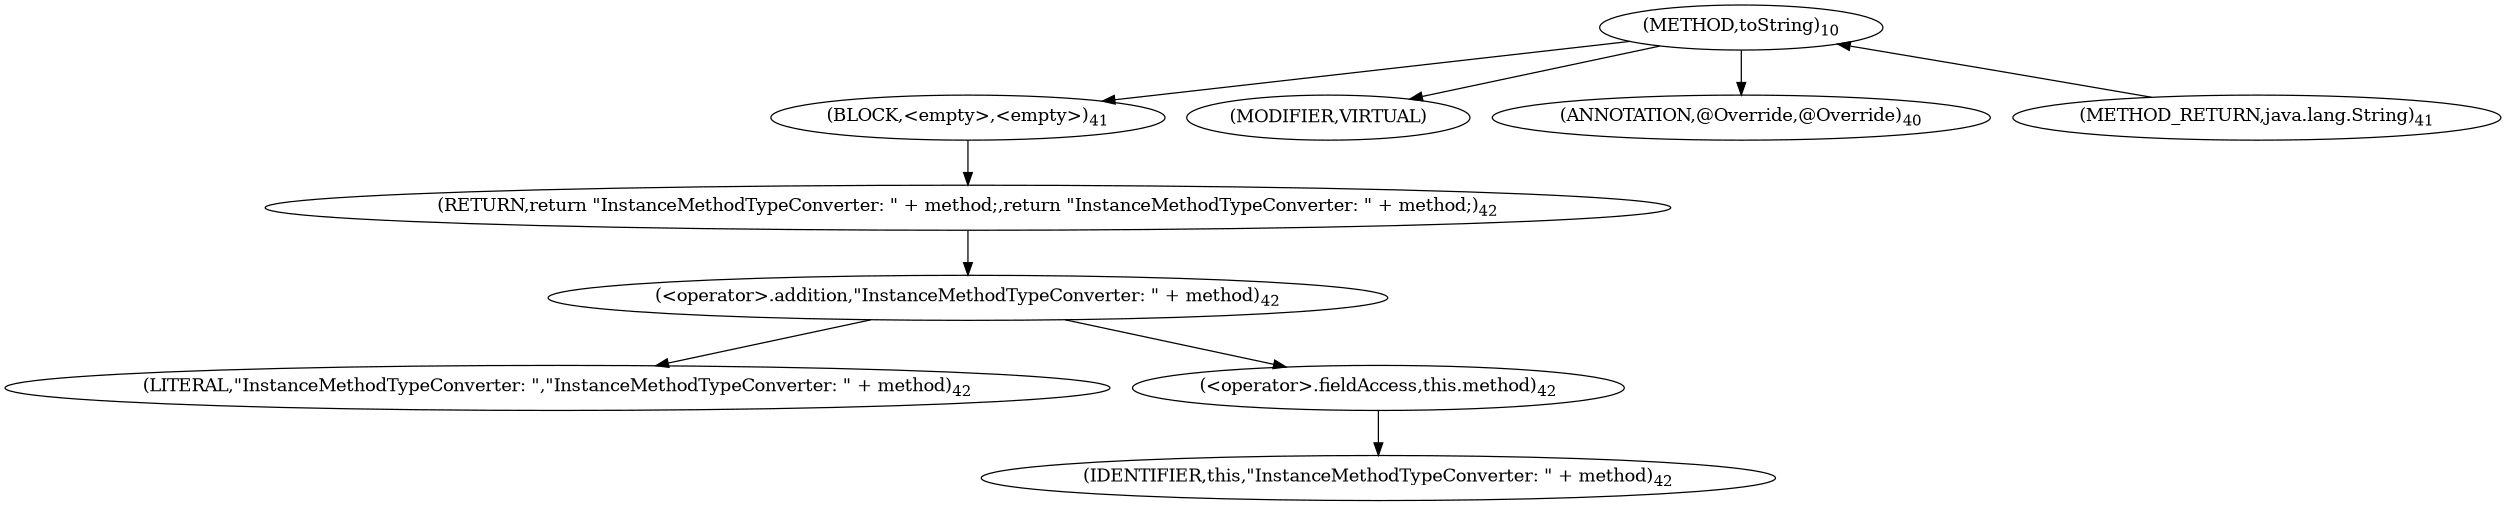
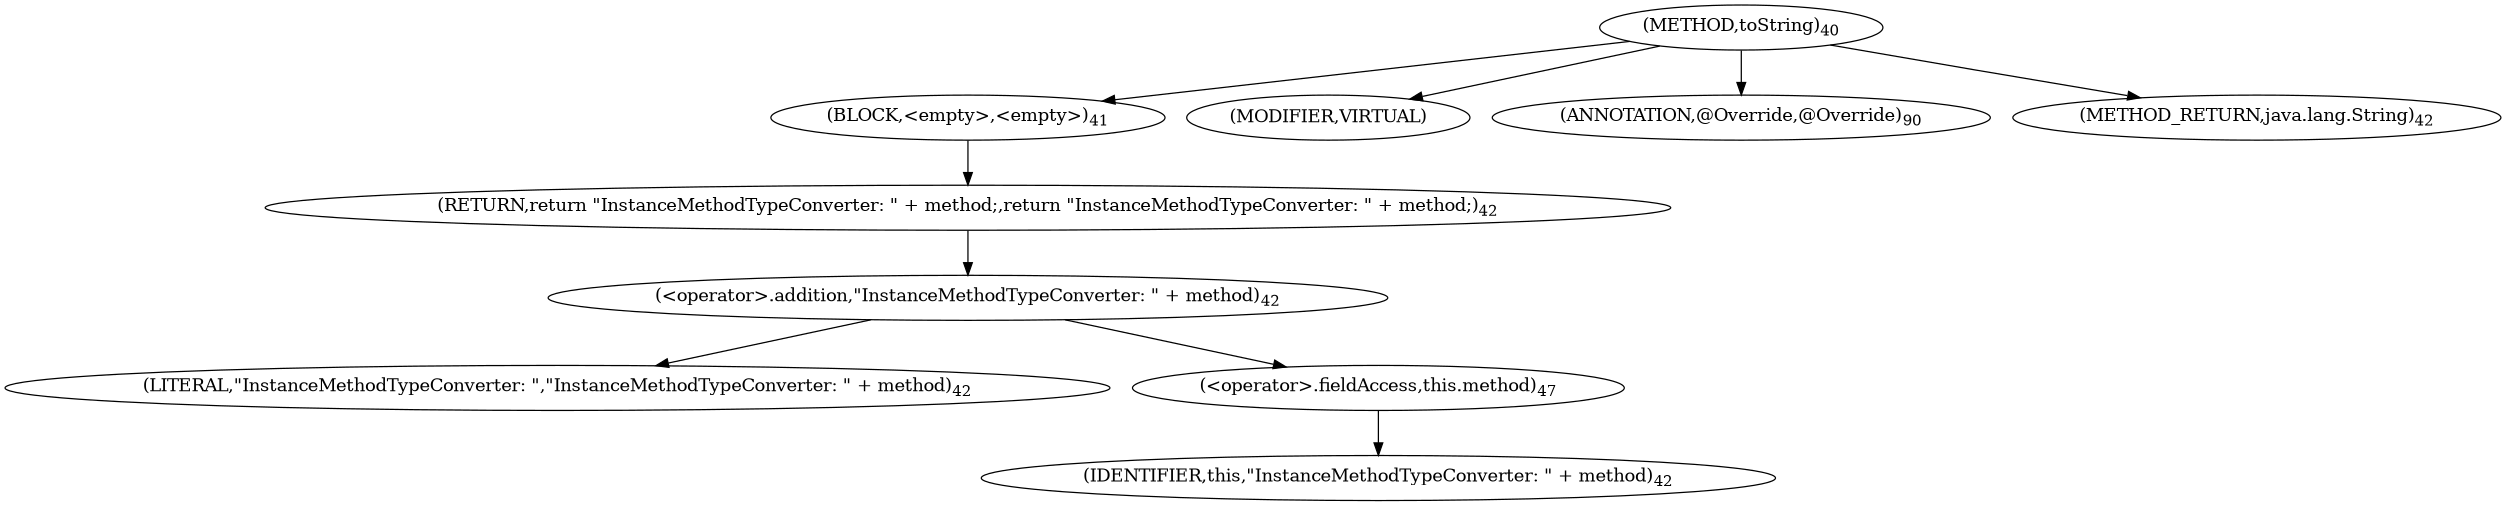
node "(METHOD,toString)": text "10" -> "40"
edge "(METHOD_RETURN,java.lang.String)" -> "(METHOD,toString)": reversed
node "(ANNOTATION,@Override,@Override)": text "40" -> "90"
node "(METHOD_RETURN,java.lang.String)": text "41" -> "42"
node "(<operator>.fieldAccess,this.method)": text "42" -> "47"
